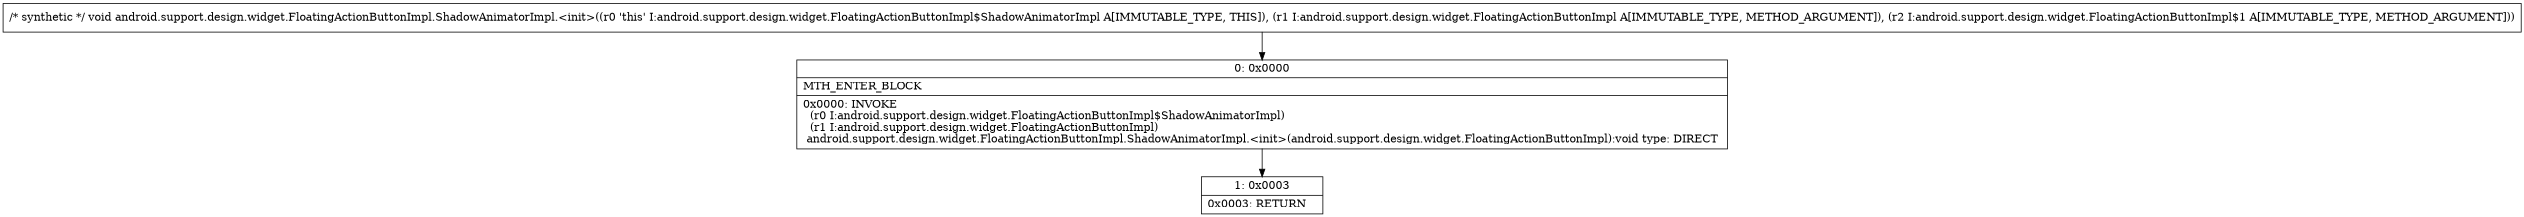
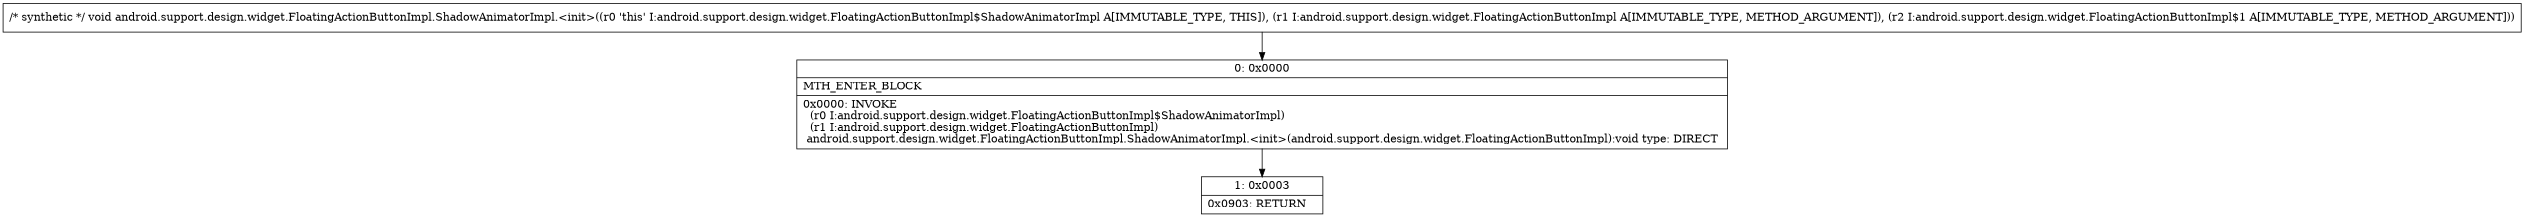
node "1: 0x0003": text "0x0003: RETURN" -> "0x0903: RETURN"
